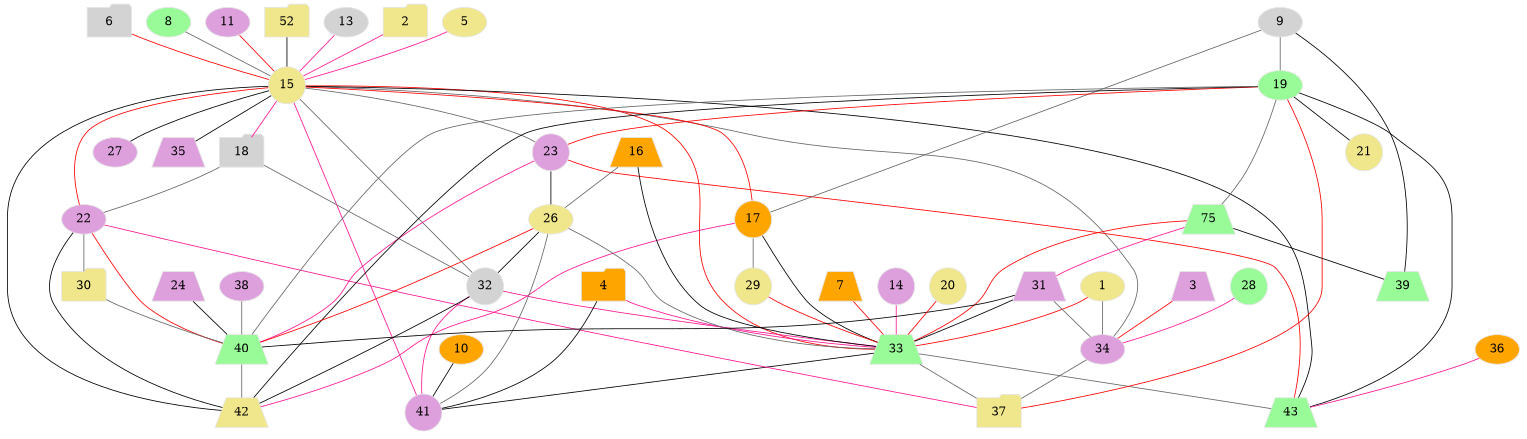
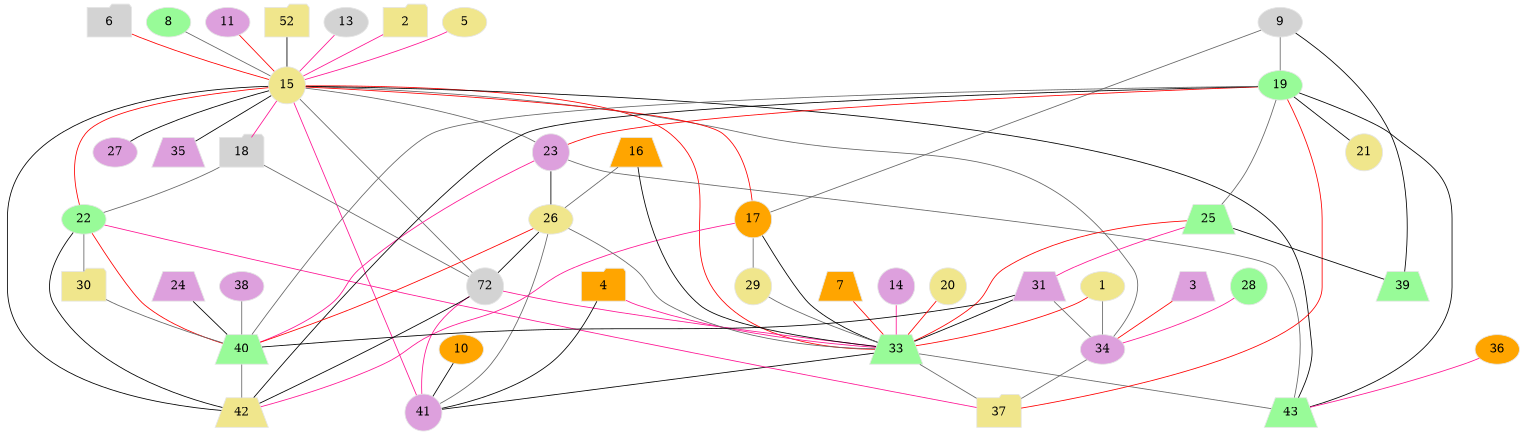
edge "23" -- "43": color red -> gray40
node "22": fillcolor plum -> palegreen
node "75": label "75" -> "25"
node "32": label "32" -> "72"
edge "29" -- "33": color red -> gray40
